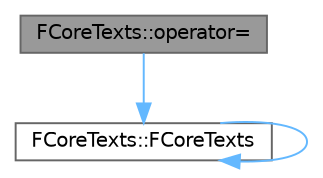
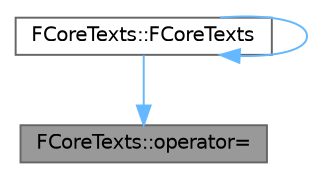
edge "FCoreTexts::operator=" -> "FCoreTexts::FCoreTexts": reversed
